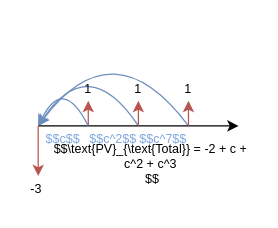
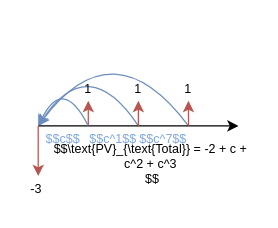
node "$$c^2$$": label "$$c^2$$" -> "$$c^1$$"
